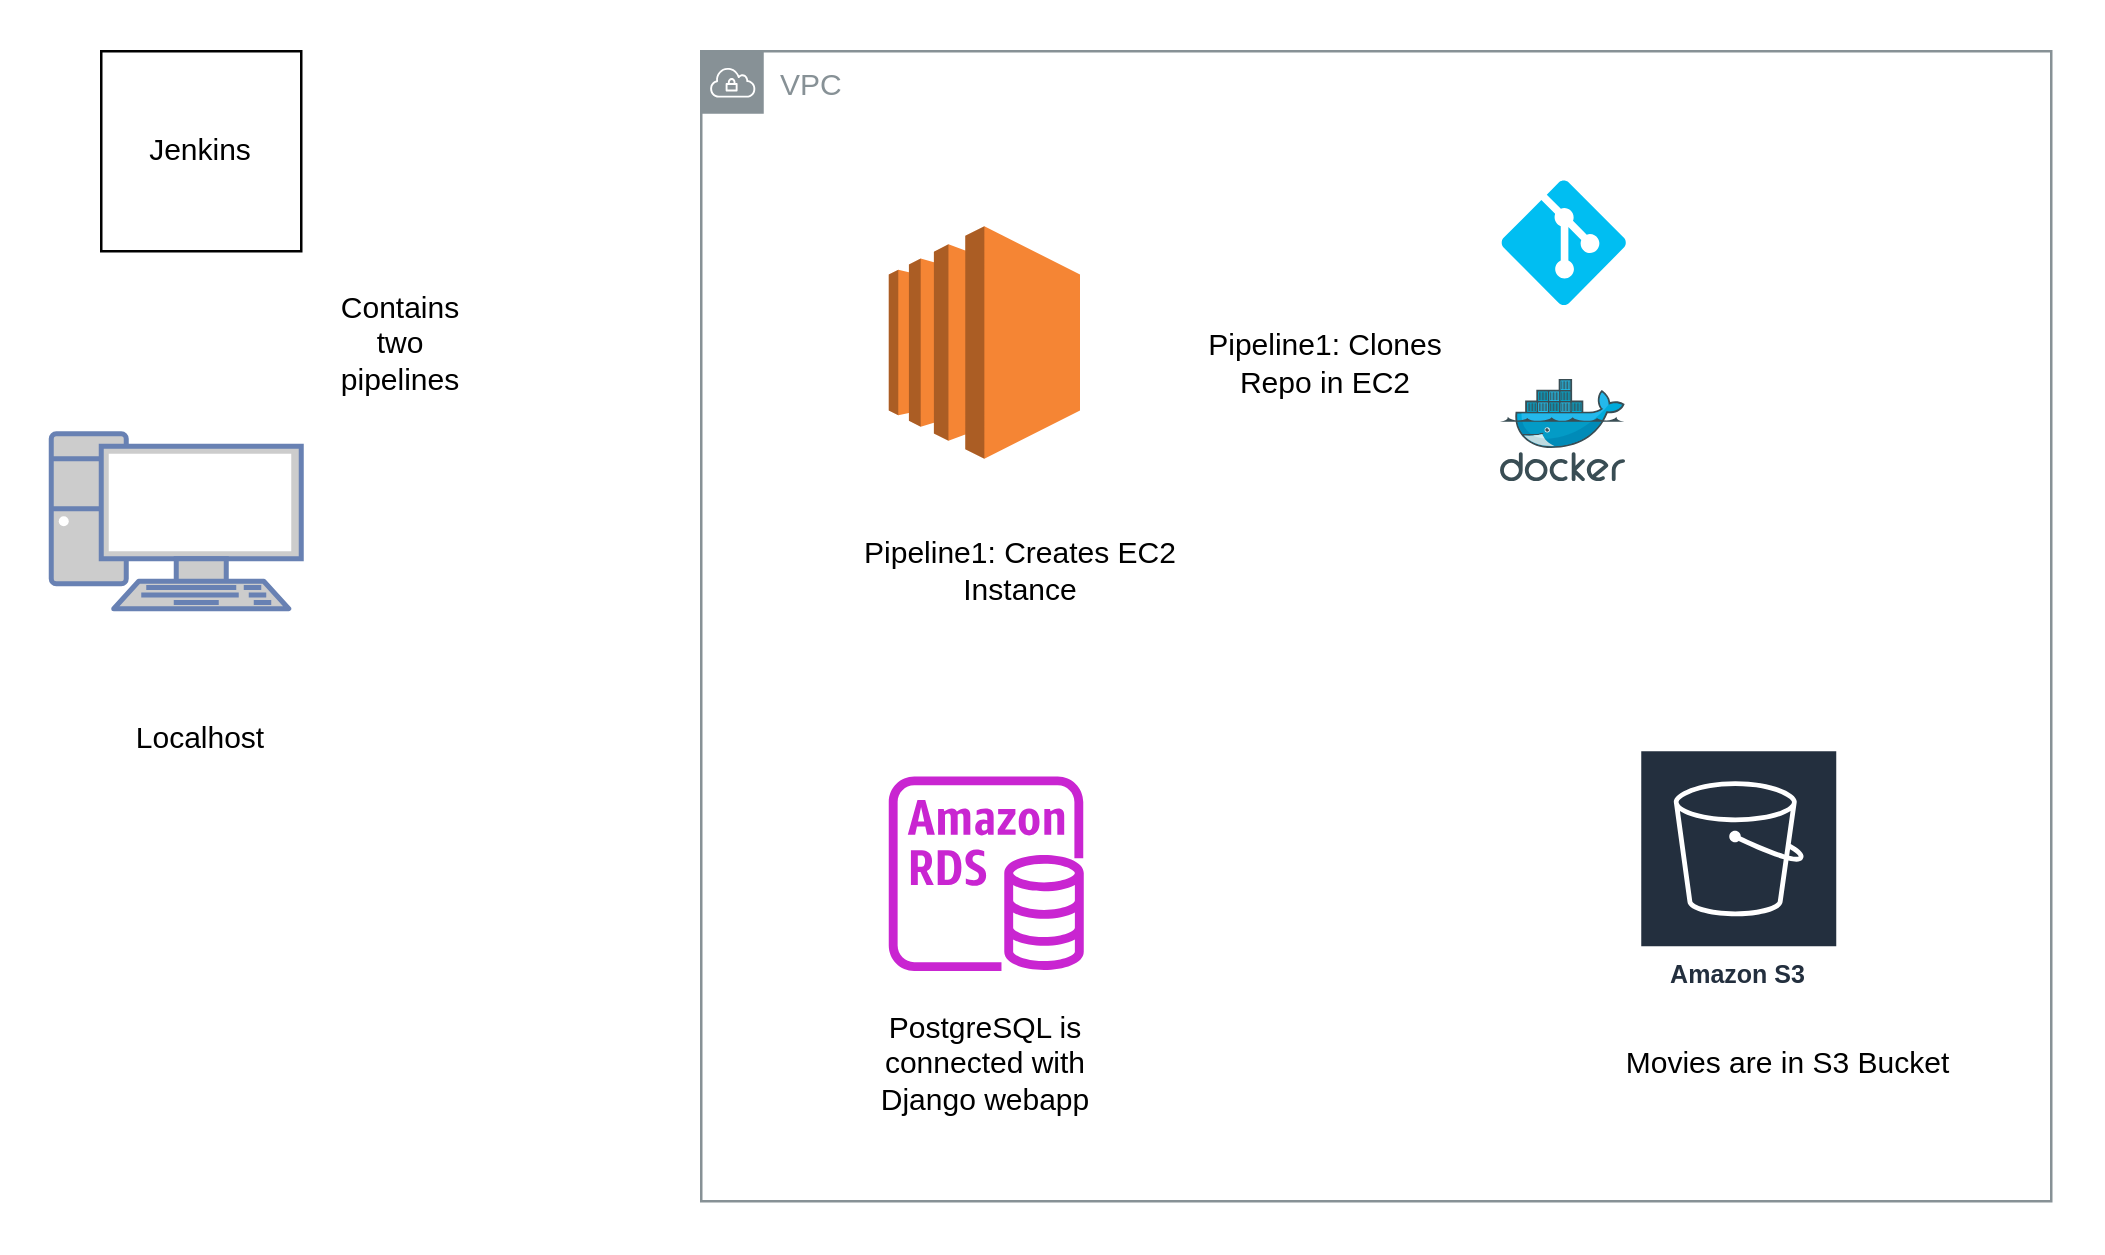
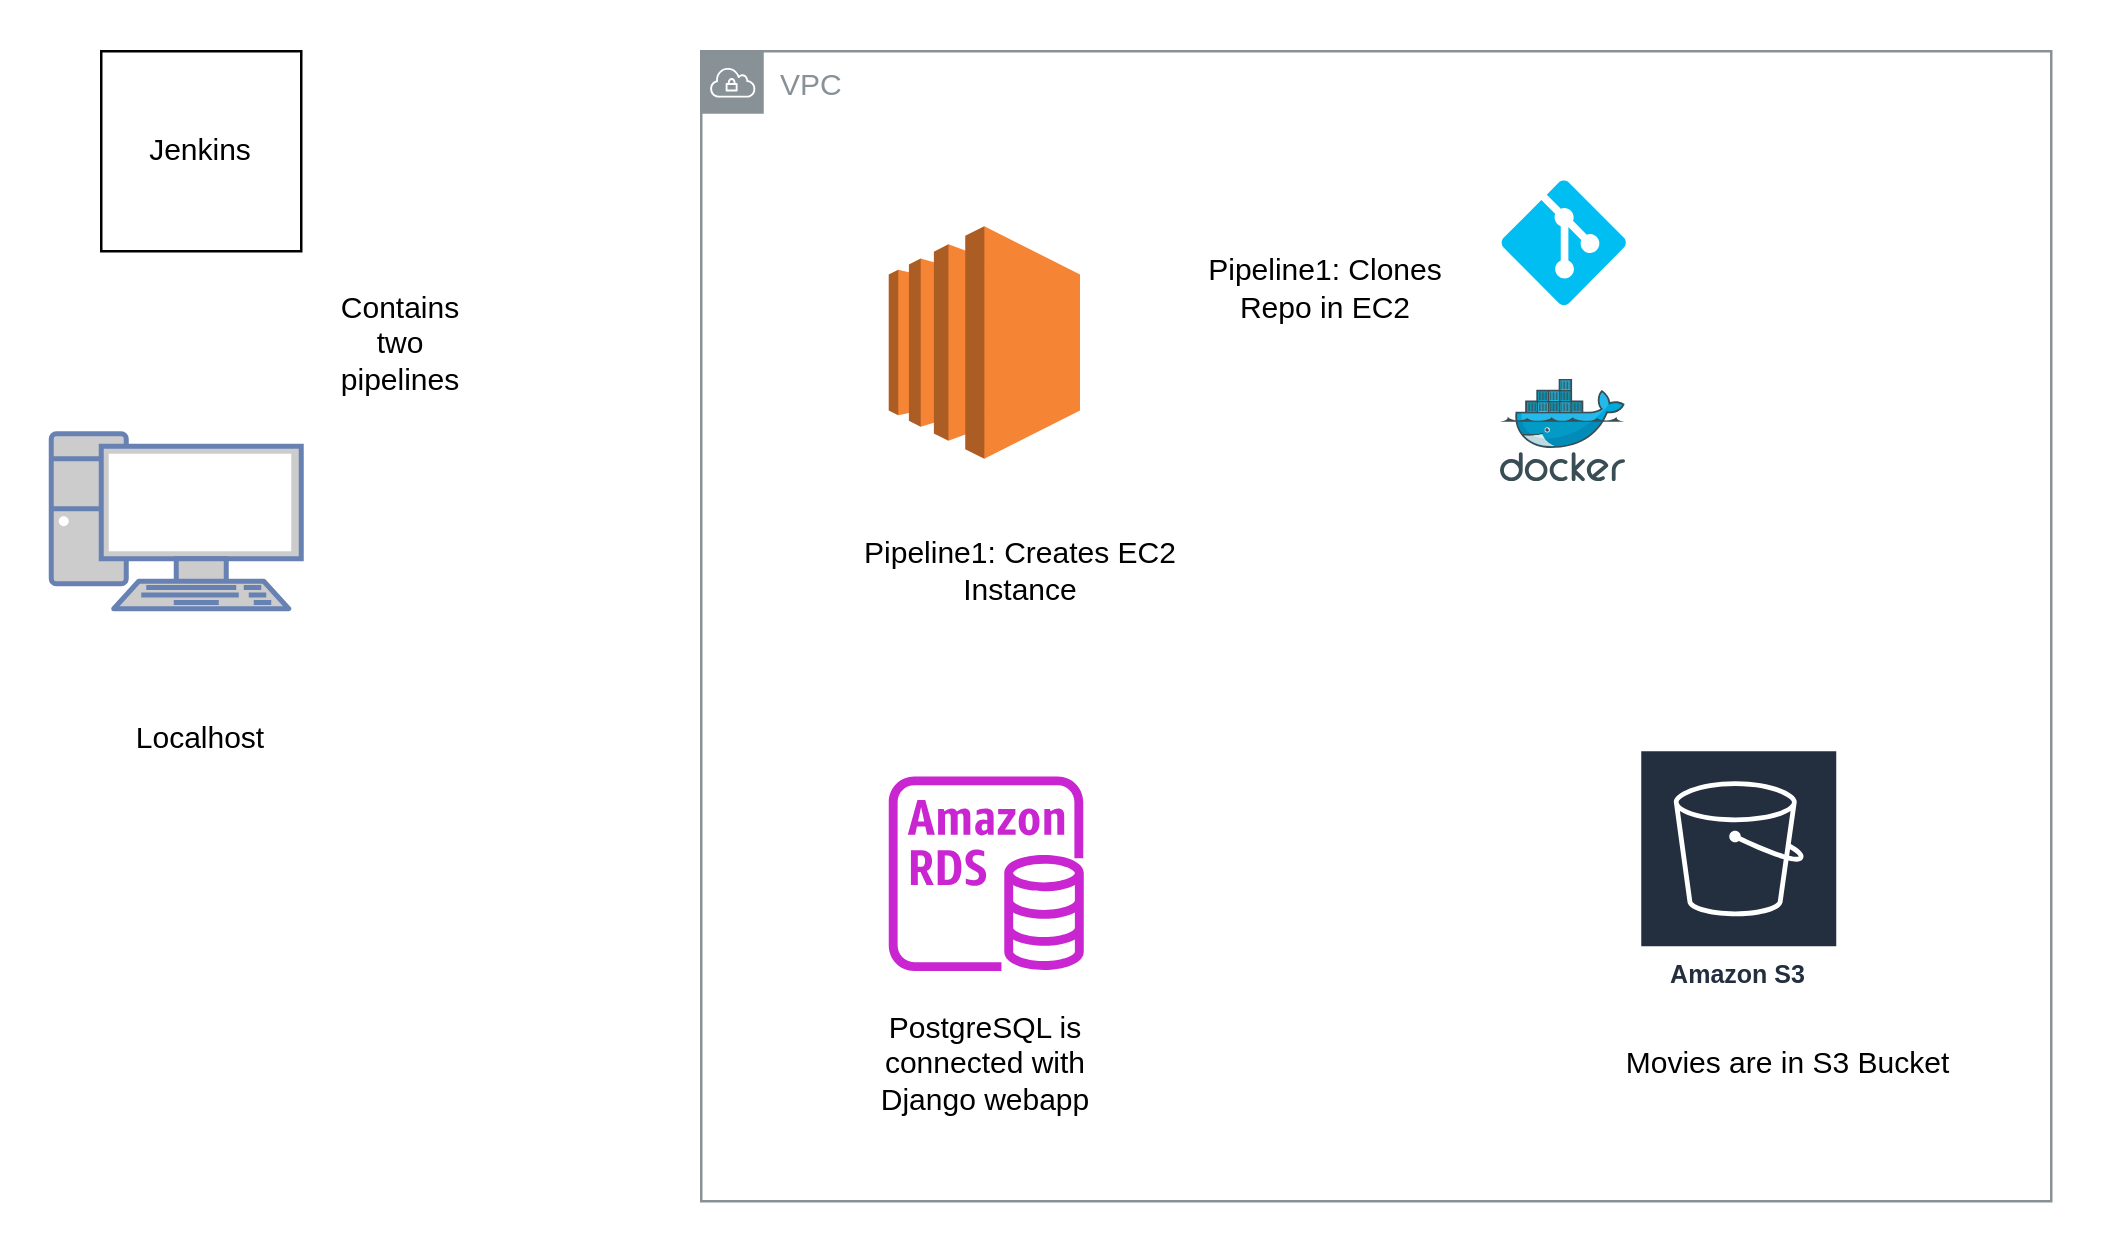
node "Pipeline1: Clones Repo in EC2": moved (1326, 364) -> (1326, 289)
